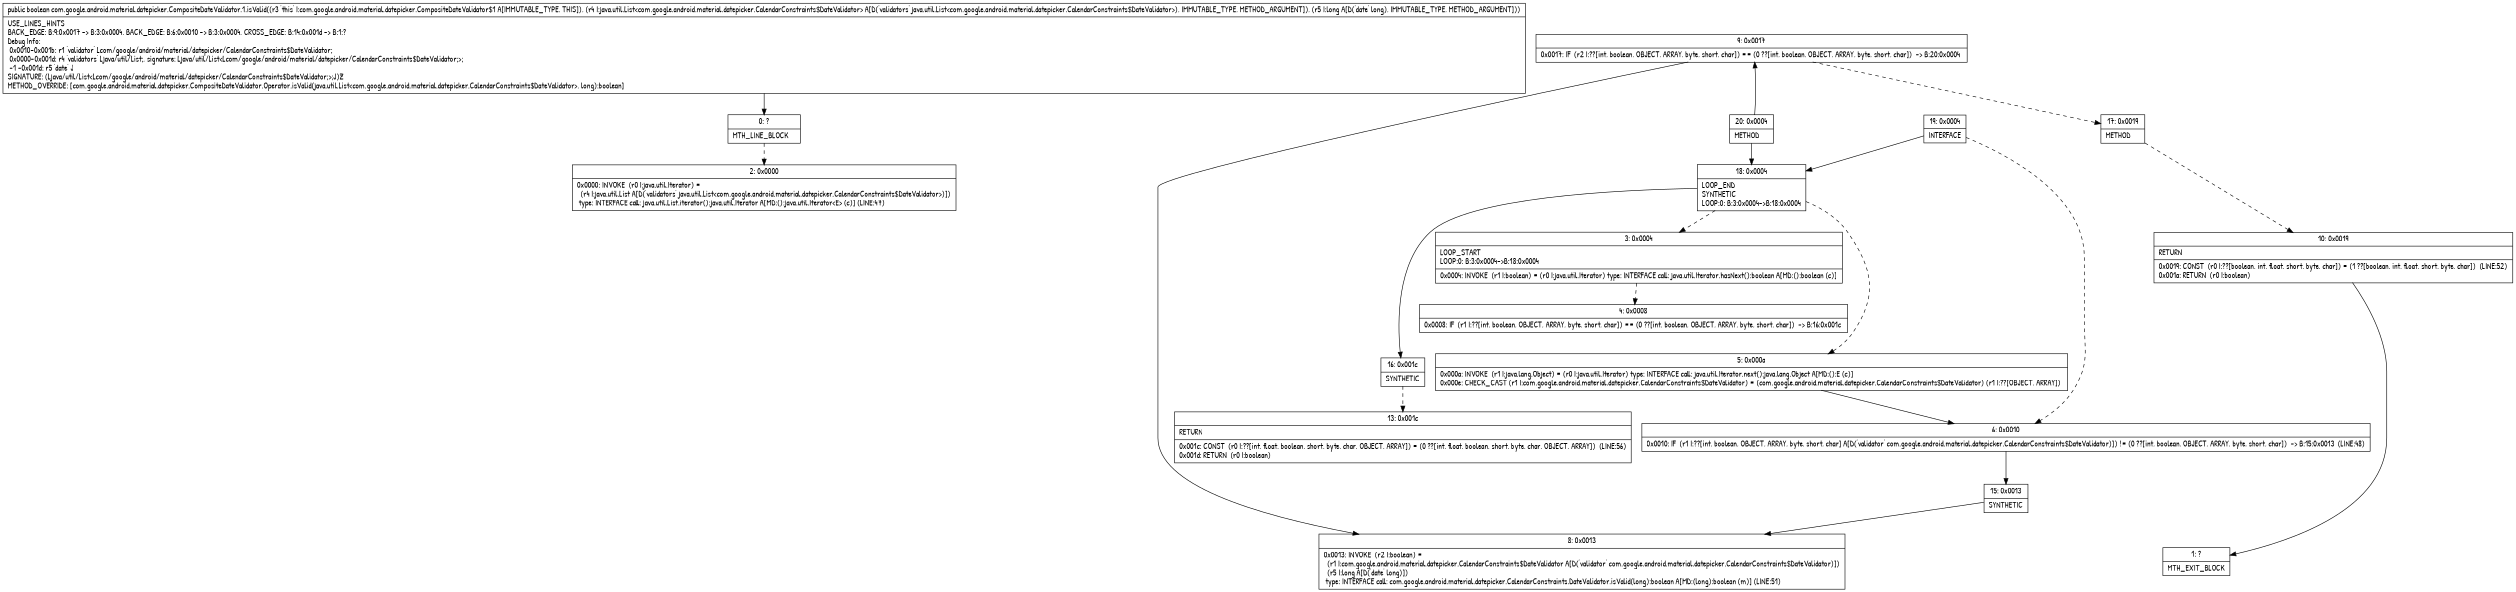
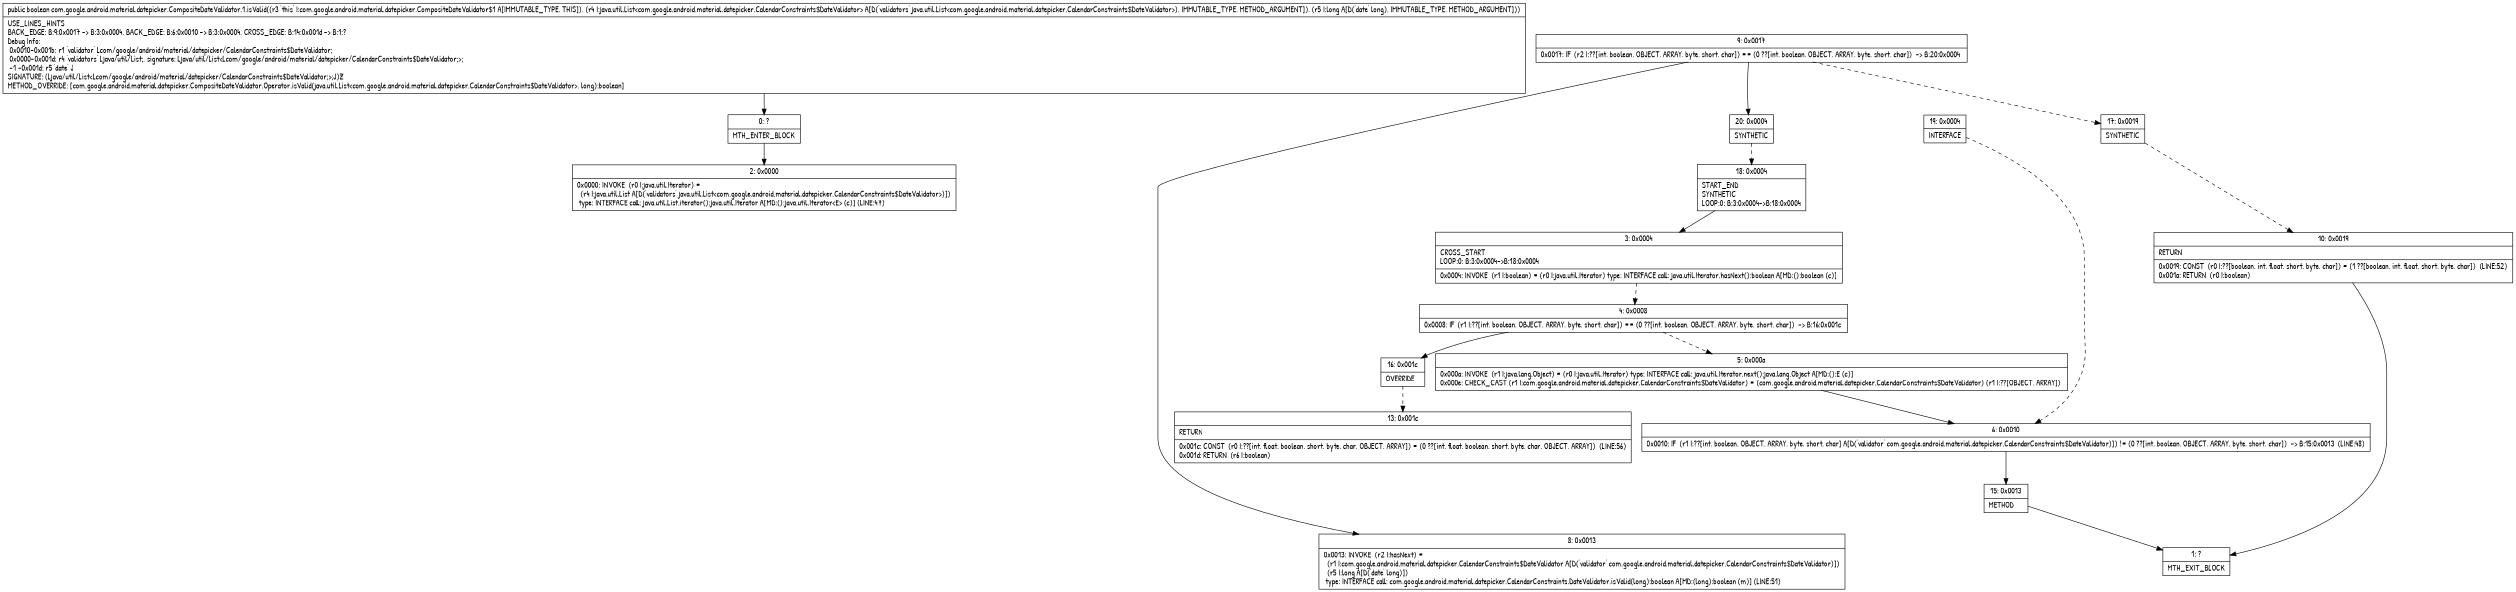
edge "20: 0x0004" -> "9: 0x0017": reversed
node "0: ?": text "MTH_LINE_BLOCK" -> "MTH_ENTER_BLOCK"
node "20: 0x0004": text "METHOD" -> "SYNTHETIC"
node "17: 0x0019": text "METHOD" -> "SYNTHETIC"
edge "0: ?" -> "2: 0x0000": style dashed -> solid
edge "20: 0x0004" -> "18: 0x0004": style solid -> dashed
edge "19: 0x0004" -> "18: 0x0004": removed
node "18: 0x0004": text "LOOP_END" -> "START_END"
edge "18: 0x0004" -> "16: 0x001c": now "4: 0x0008" -> "16: 0x001c"
edge "18: 0x0004" -> "3: 0x0004": style dashed -> solid
node "3: 0x0004": text "LOOP_START" -> "CROSS_START"
edge "18: 0x0004" -> "5: 0x000a": now "4: 0x0008" -> "5: 0x000a"
node "16: 0x001c": text "SYNTHETIC" -> "OVERRIDE"
node "13: 0x001c": text "0x001d: RETURN  (r0 I:boolean)" -> "0x001d: RETURN  (r6 I:boolean)"
node "15: 0x0013": text "SYNTHETIC" -> "METHOD"
edge "15: 0x0013" -> "8: 0x0013": now "15: 0x0013" -> "1: ?"
node "8: 0x0013": text "0x0013: INVOKE  (r2 I:boolean) =" -> "0x0013: INVOKE  (r2 I:hasNext) ="
